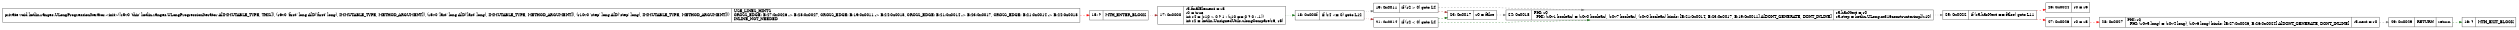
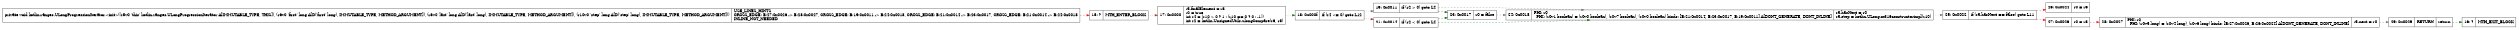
edge "19: 0x0011" -> "23: 0x0017": color brown -> darkgreen
